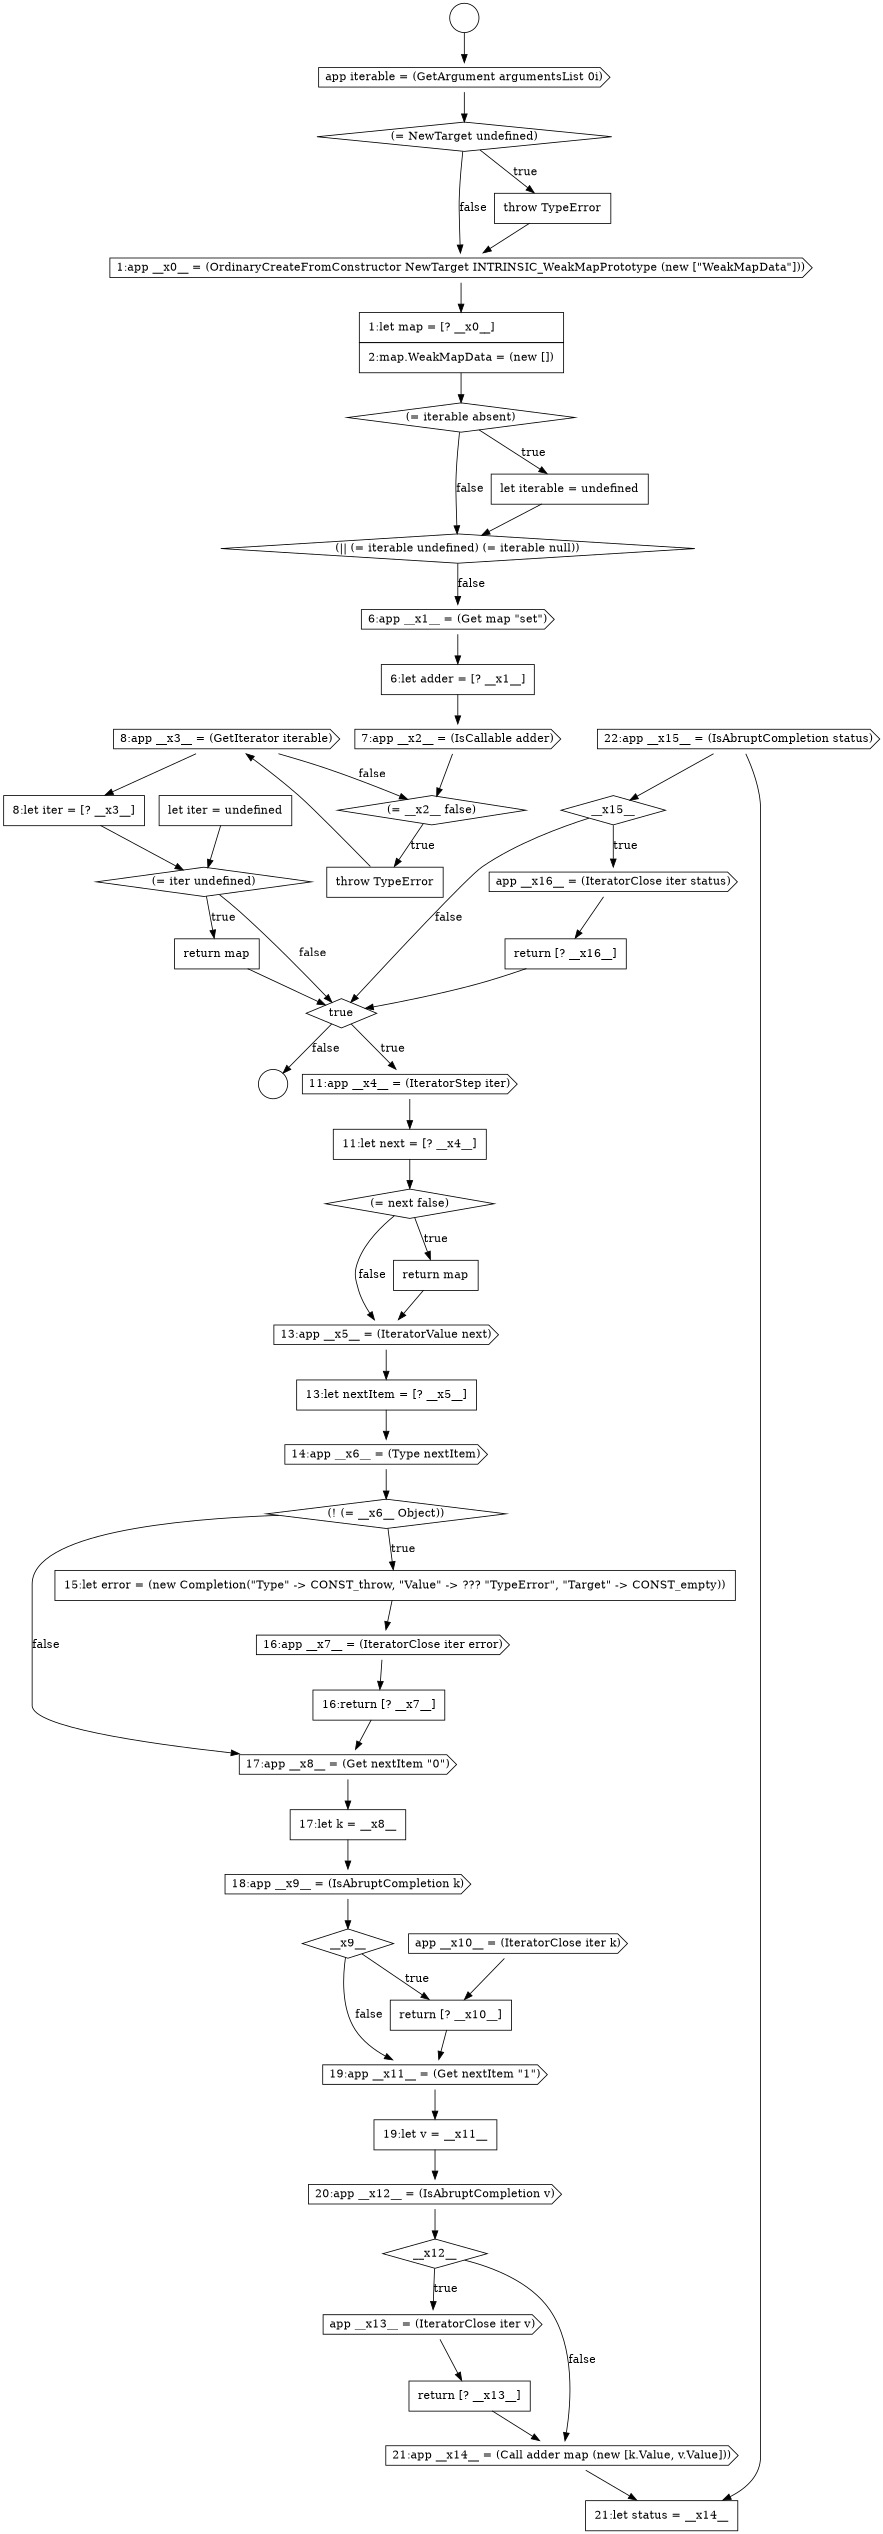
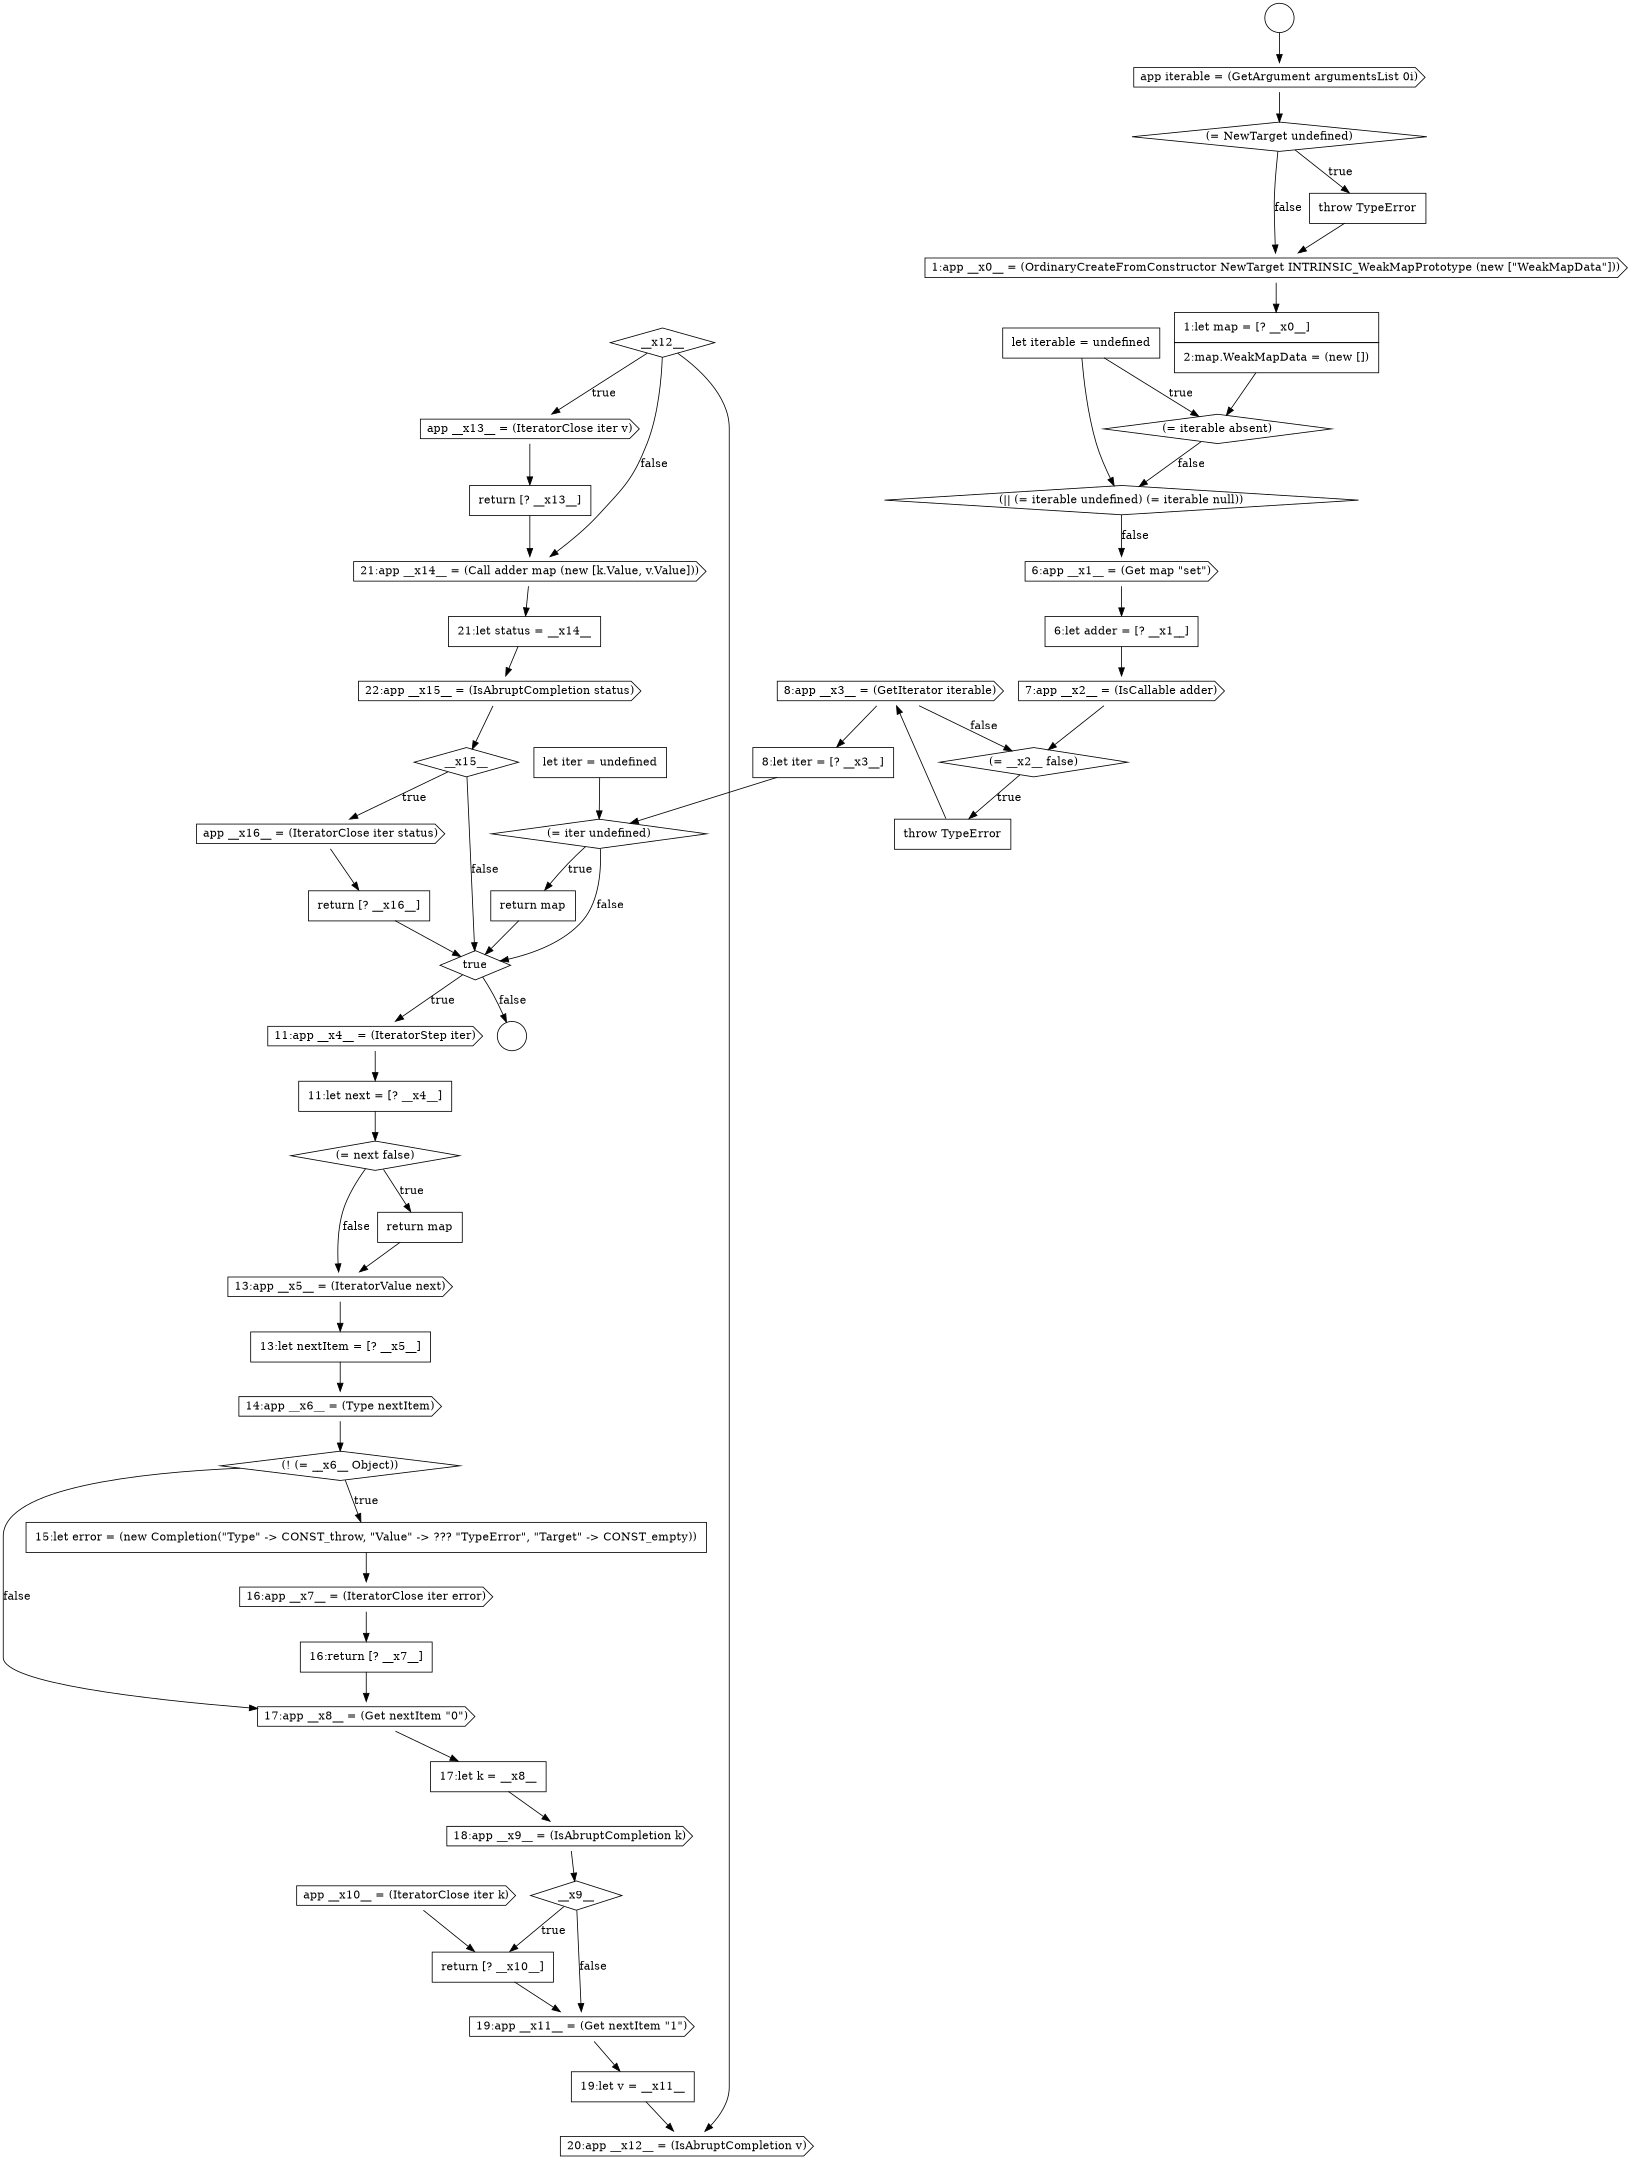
edge "(= iterable absent)" -> "let iterable = undefined": reversed
edge "22:app __x15__ = (IsAbruptCompletion status)" -> "21:let status = __x14__": reversed
edge "20:app __x12__ = (IsAbruptCompletion v)" -> "__x12__": reversed
